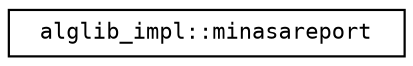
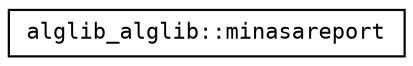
node "alglib_impl::minasareport": label "alglib_impl::minasareport" -> "alglib_alglib::minasareport"
